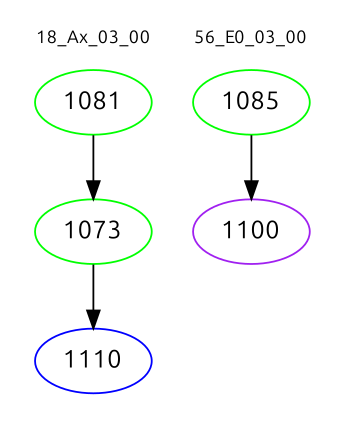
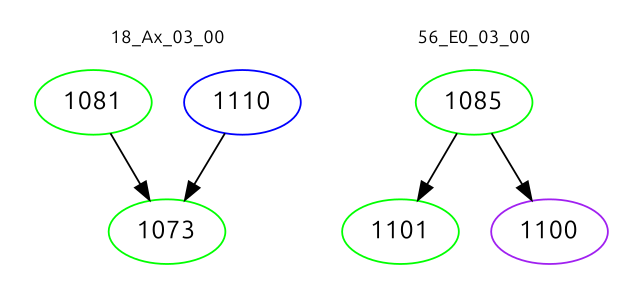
node "1101": added
edge "1073" -> "1110": reversed
